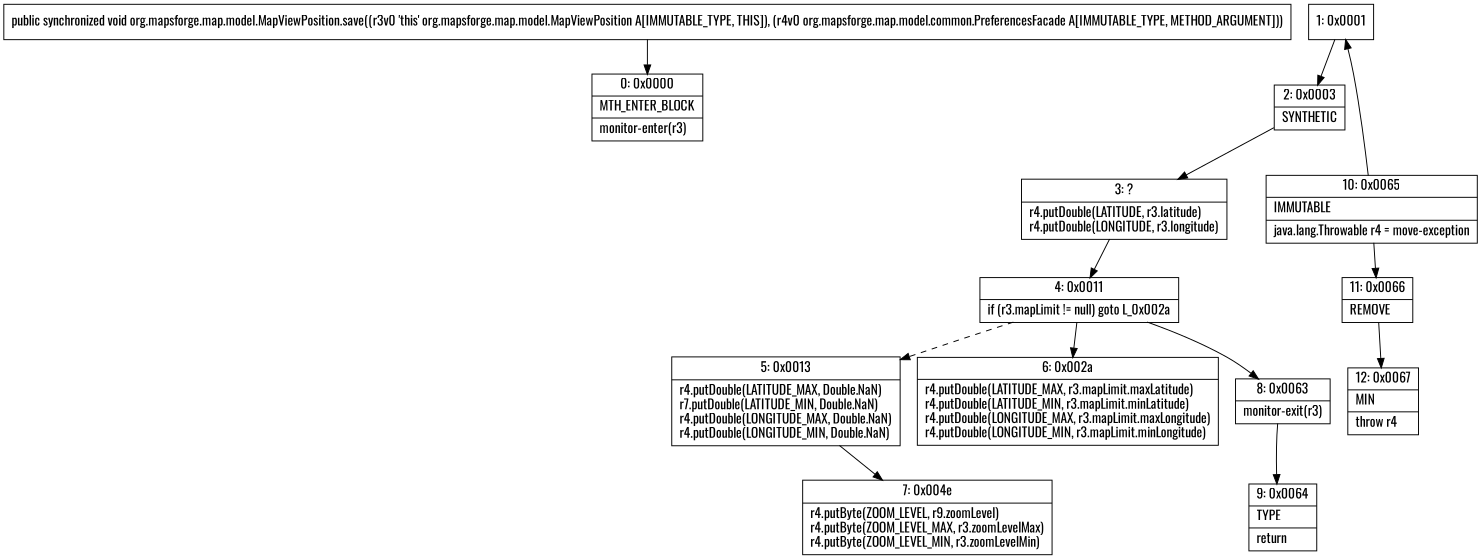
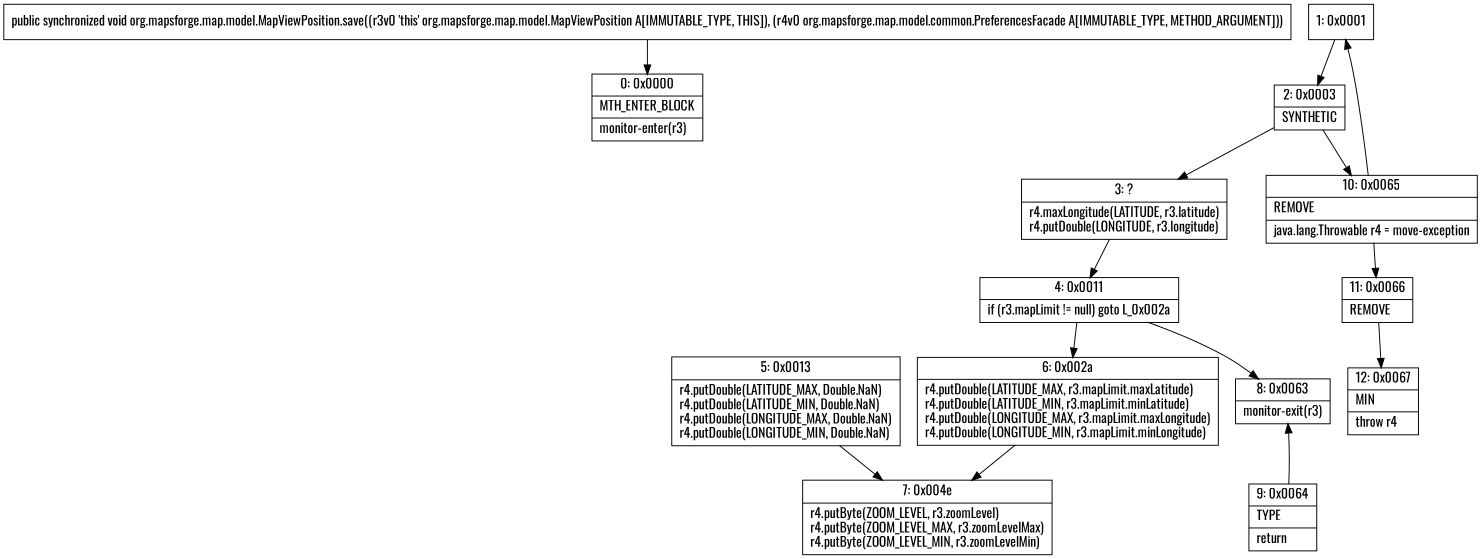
edge "2: 0x0003" -> "10: 0x0065": added
node "10: 0x0065": text "IMMUTABLE" -> "REMOVE"
node "3: ?": text "r4.putDouble(LATITUDE, r3.latitude)" -> "r4.maxLongitude(LATITUDE, r3.latitude)"
edge "4: 0x0011" -> "5: 0x0013": removed
node "5: 0x0013": text "r7.putDouble(LATITUDE_MIN, Double.NaN)" -> "r4.putDouble(LATITUDE_MIN, Double.NaN)"
edge "8: 0x0063" -> "9: 0x0064": reversed
edge "6: 0x002a" -> "7: 0x004e": added
node "7: 0x004e": text "r4.putByte(ZOOM_LEVEL, r9.zoomLevel)" -> "r4.putByte(ZOOM_LEVEL, r3.zoomLevel)"
